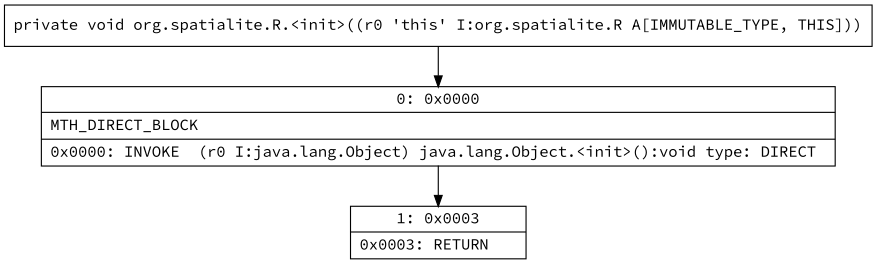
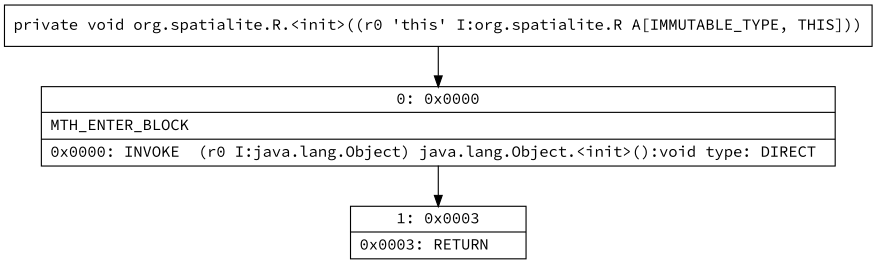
node "0: 0x0000": text "MTH_DIRECT_BLOCK" -> "MTH_ENTER_BLOCK"
